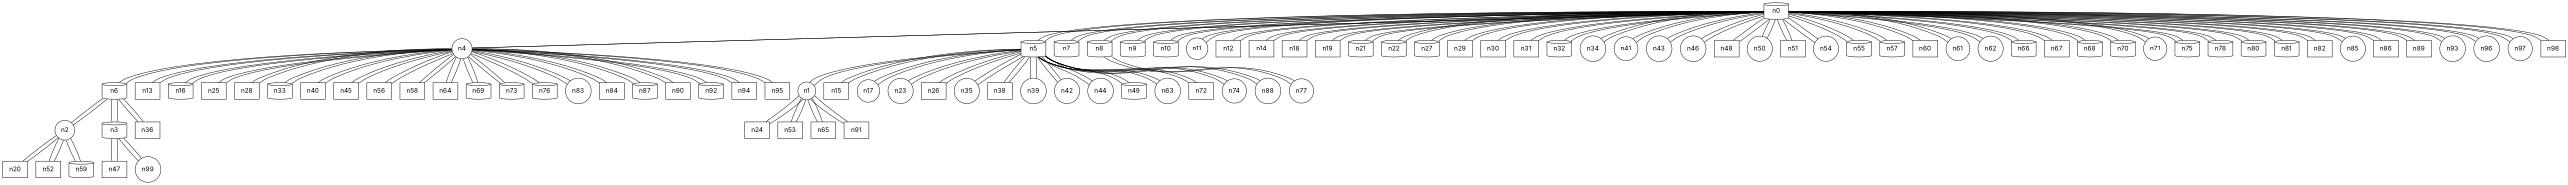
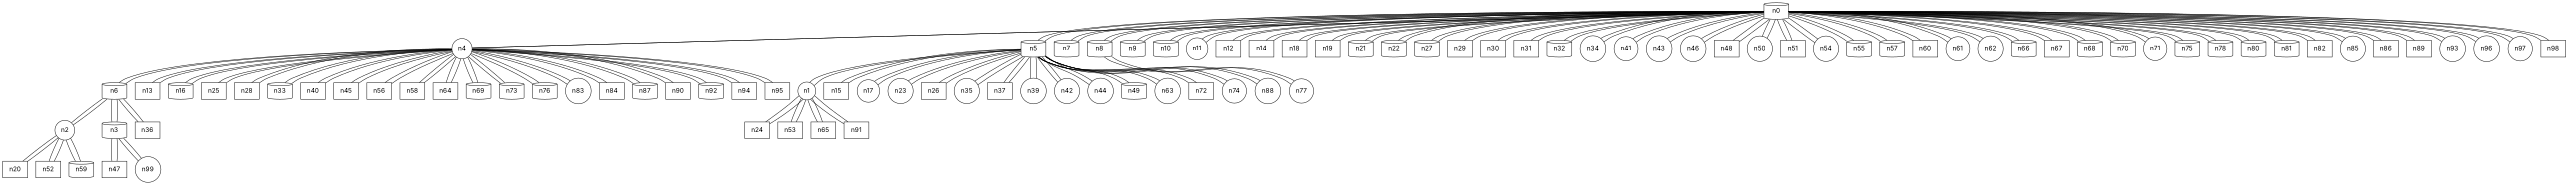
node "n38": label "n38" -> "n37"
